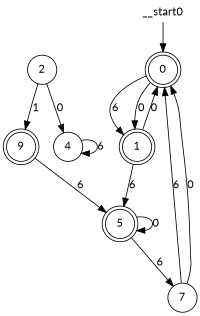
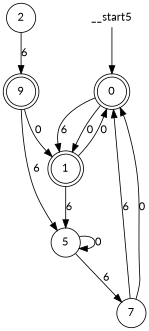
node "__start0": label "__start0" -> "__start5"
edge "2" -> "9": label "1" -> "6"
edge "9" -> "1": added, label "0"
node "4": removed
node "5": shape doublecircle -> circle
